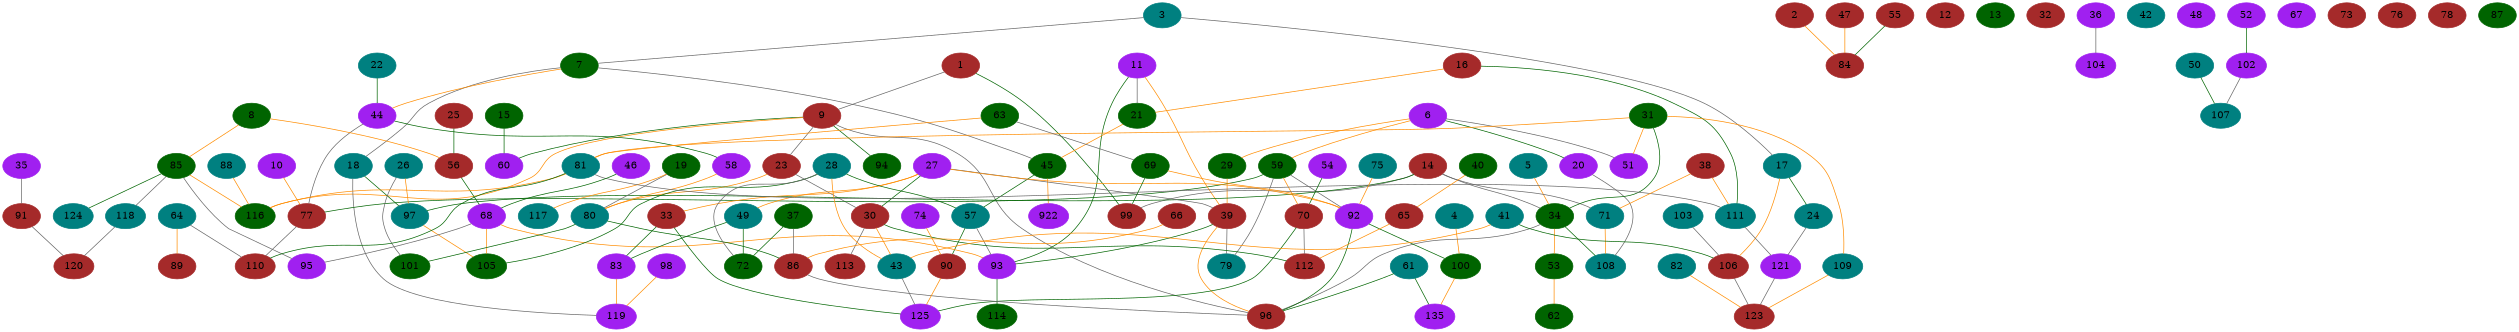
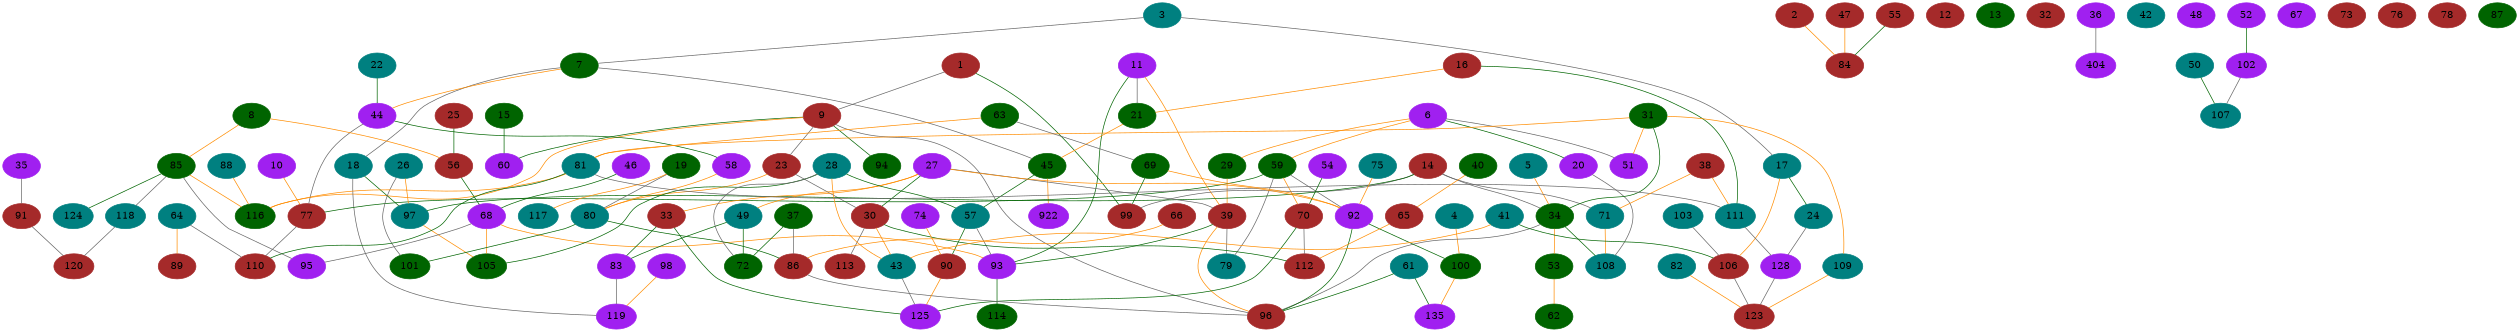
node "104": label "104" -> "404"
node "121": label "121" -> "128"
edge "83" -- "119": color darkorange -> gray40
